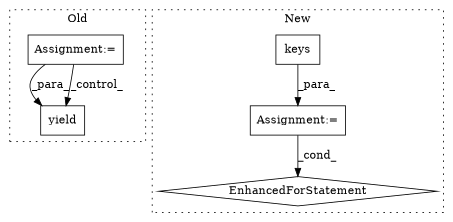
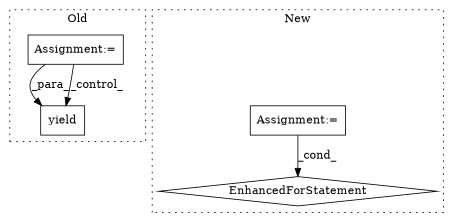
node "keys": removed
